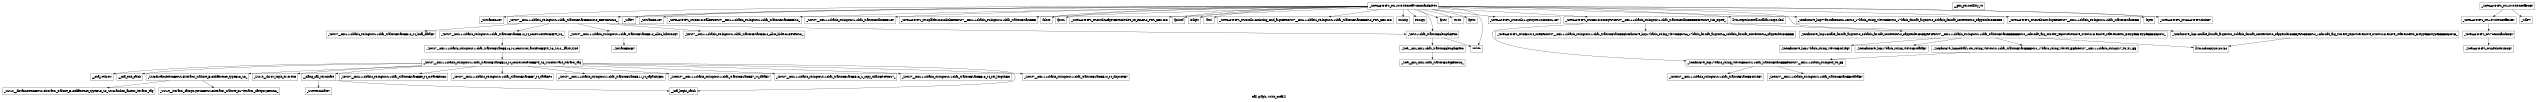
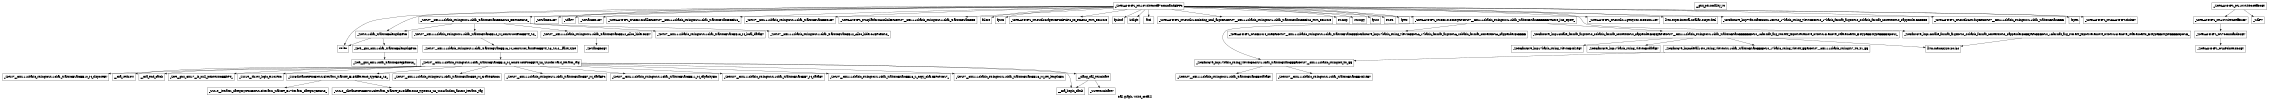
node "_ZN9__gnu_cxx17__is_null_pointerIKcEEbPT_": added
